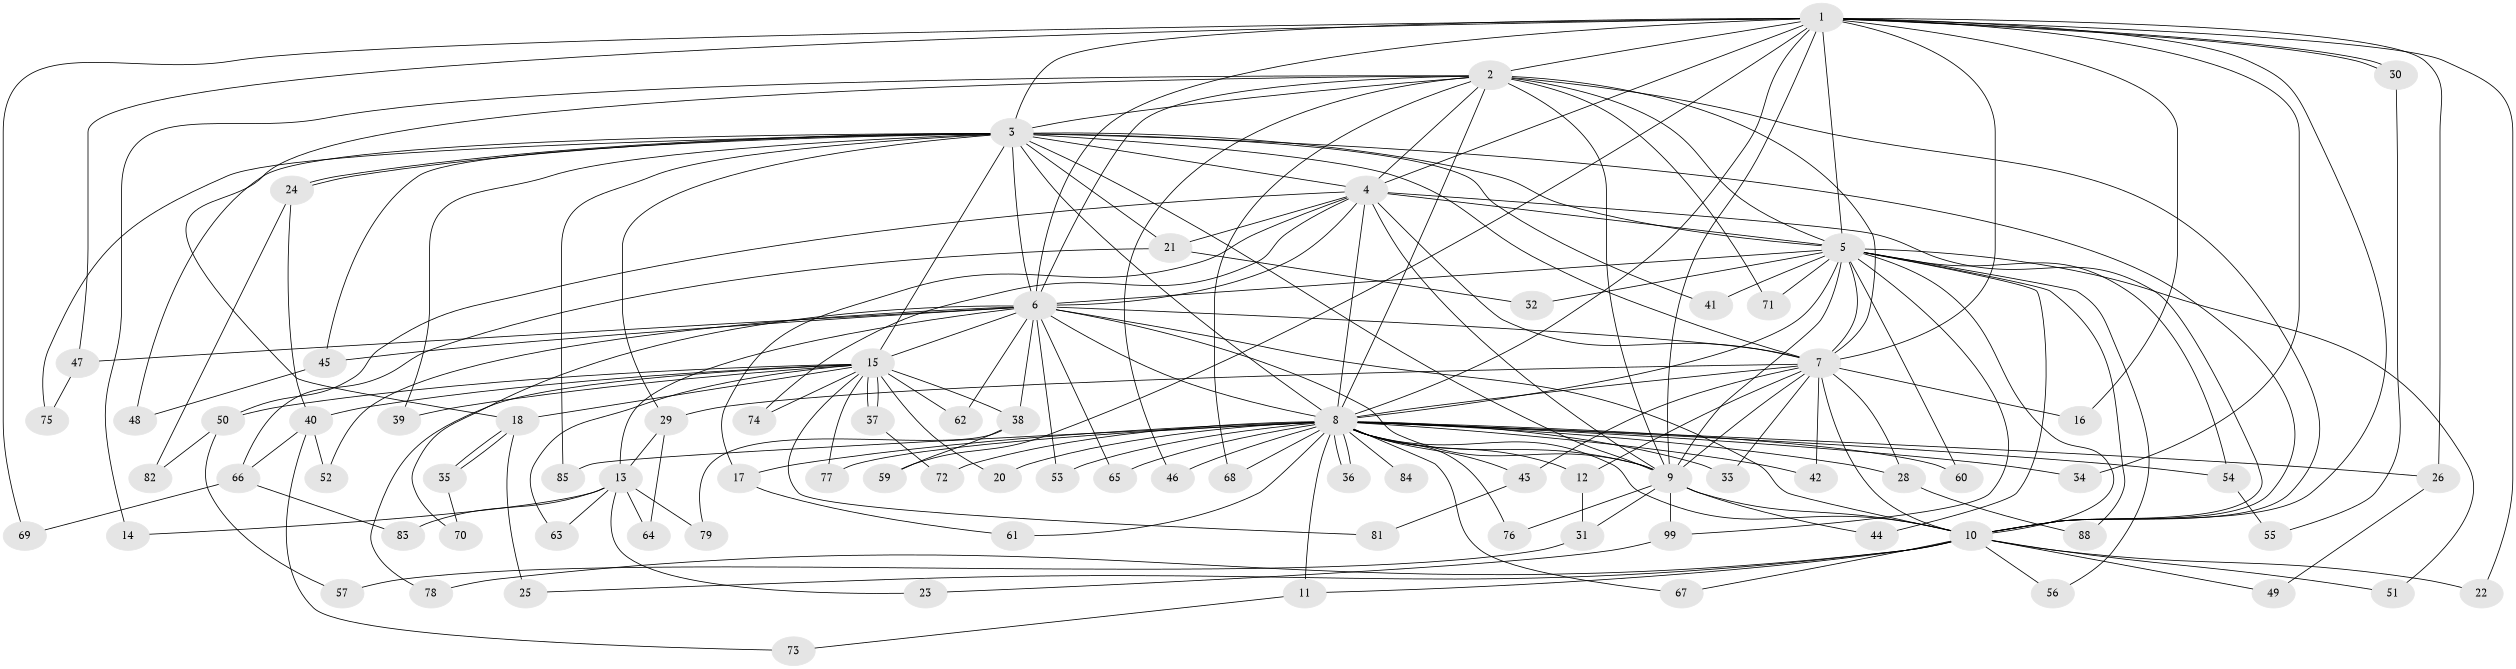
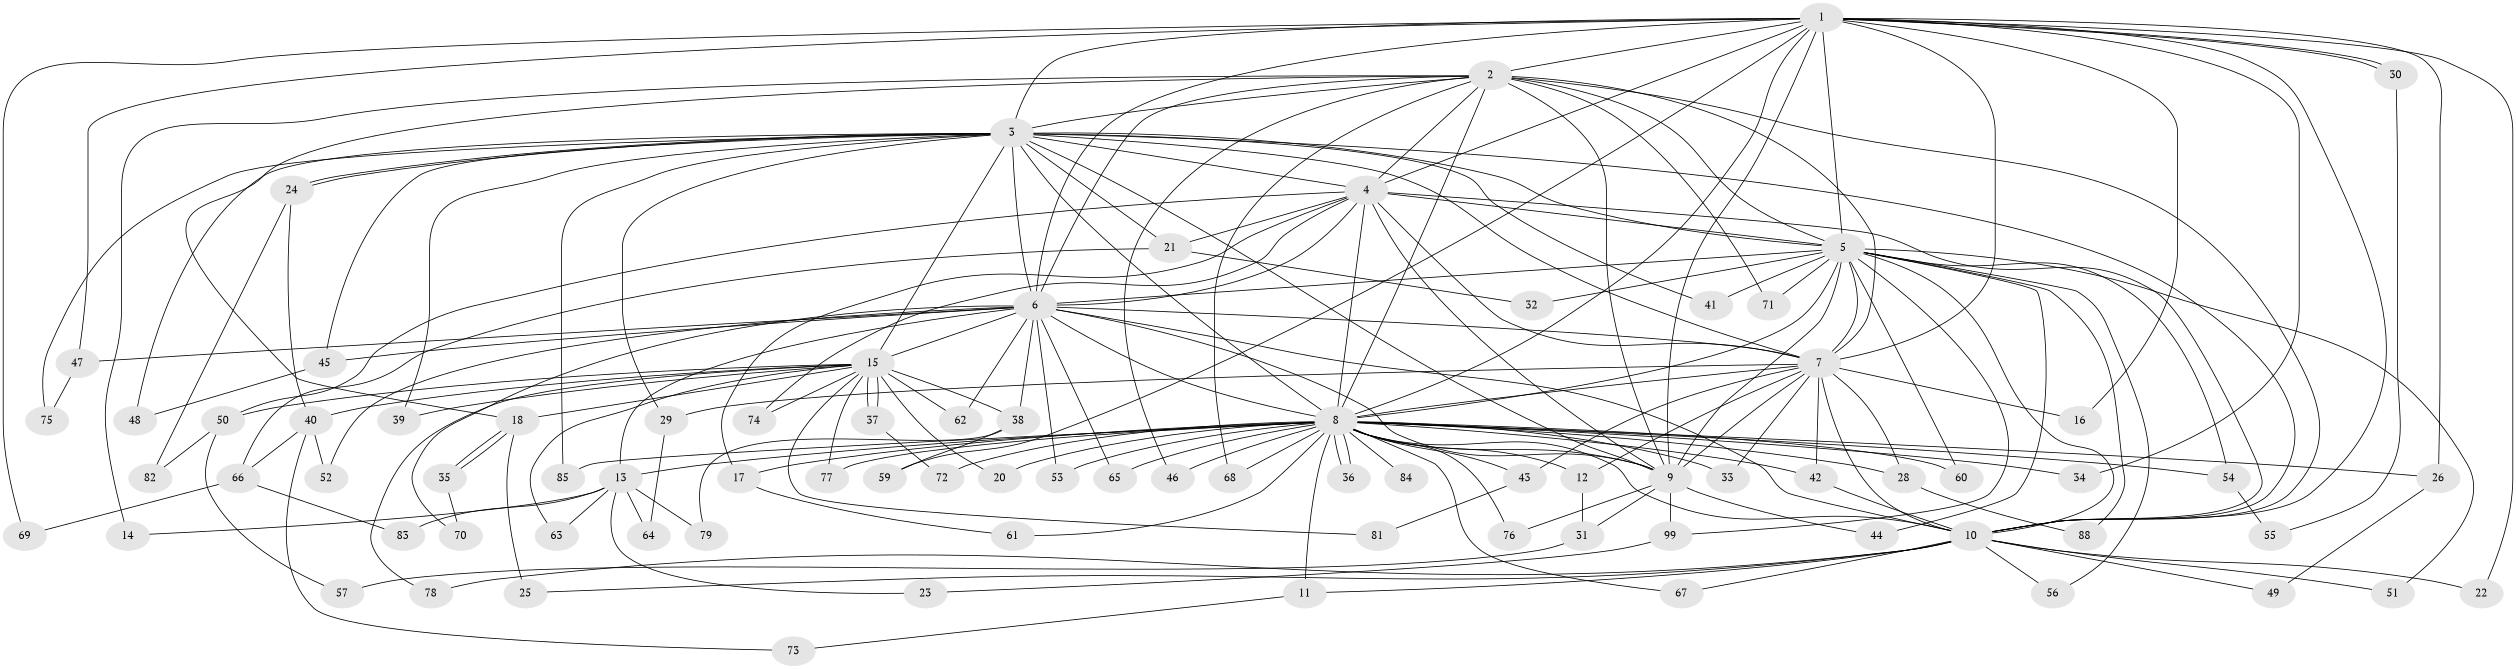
edge "29" -- "13": now "8" -- "13"
edge "9" -- "10": now "42" -- "10"
